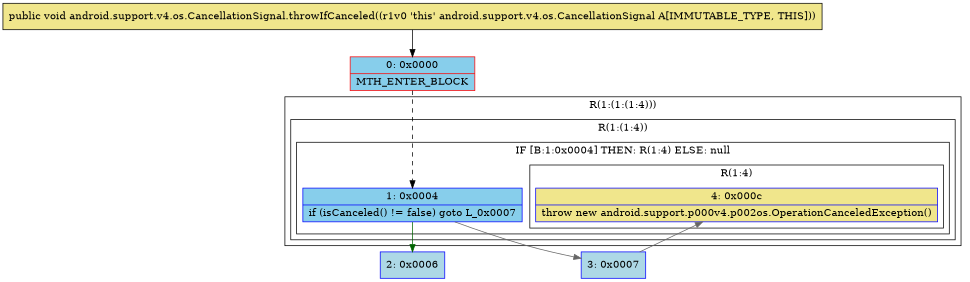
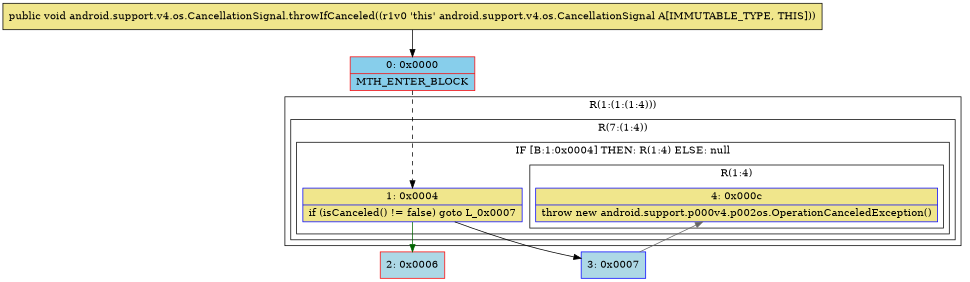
cluster "R(1:(1:4))": label "R(1:(1:4))" -> "R(7:(1:4))"
node "1: 0x0004": fillcolor skyblue -> khaki
edge "1: 0x0004" -> "3: 0x0007": color gray40 -> black
node "2: 0x0006": color blue -> red
